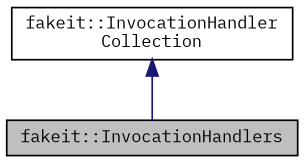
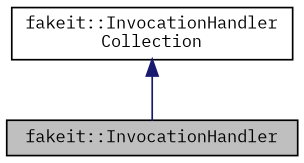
node "fakeit::InvocationHandlers": label "fakeit::InvocationHandlers" -> "fakeit::InvocationHandler"
